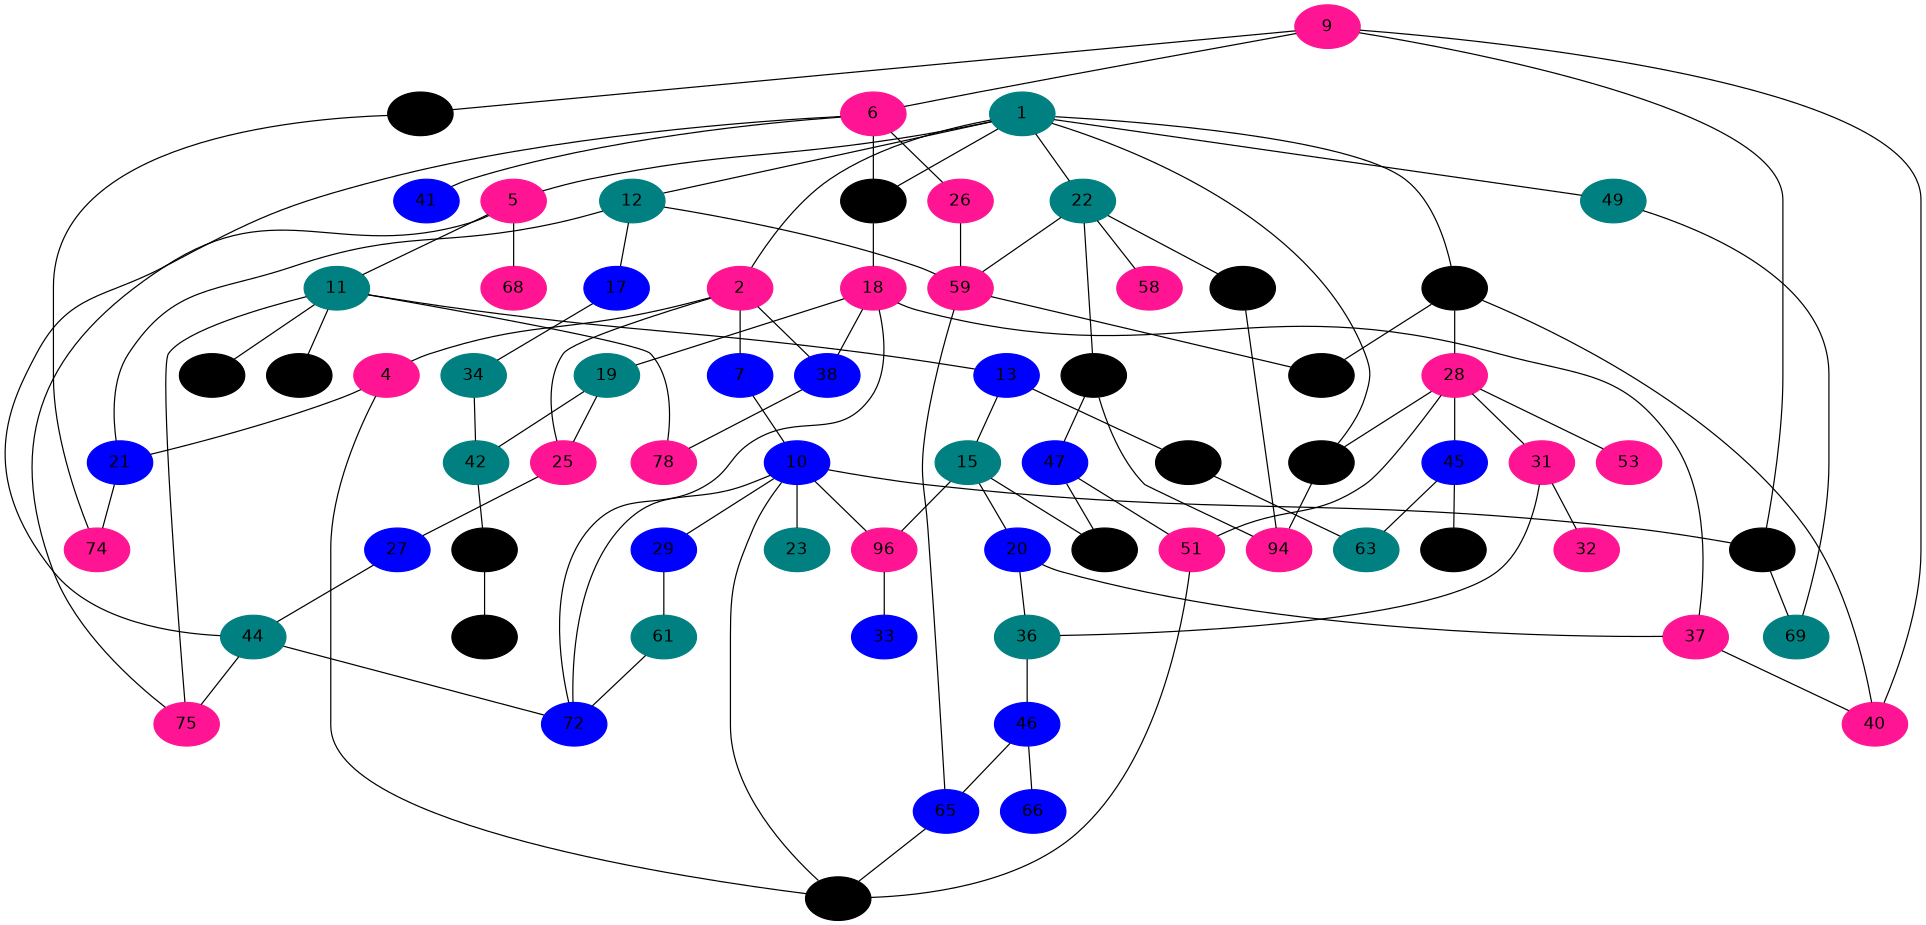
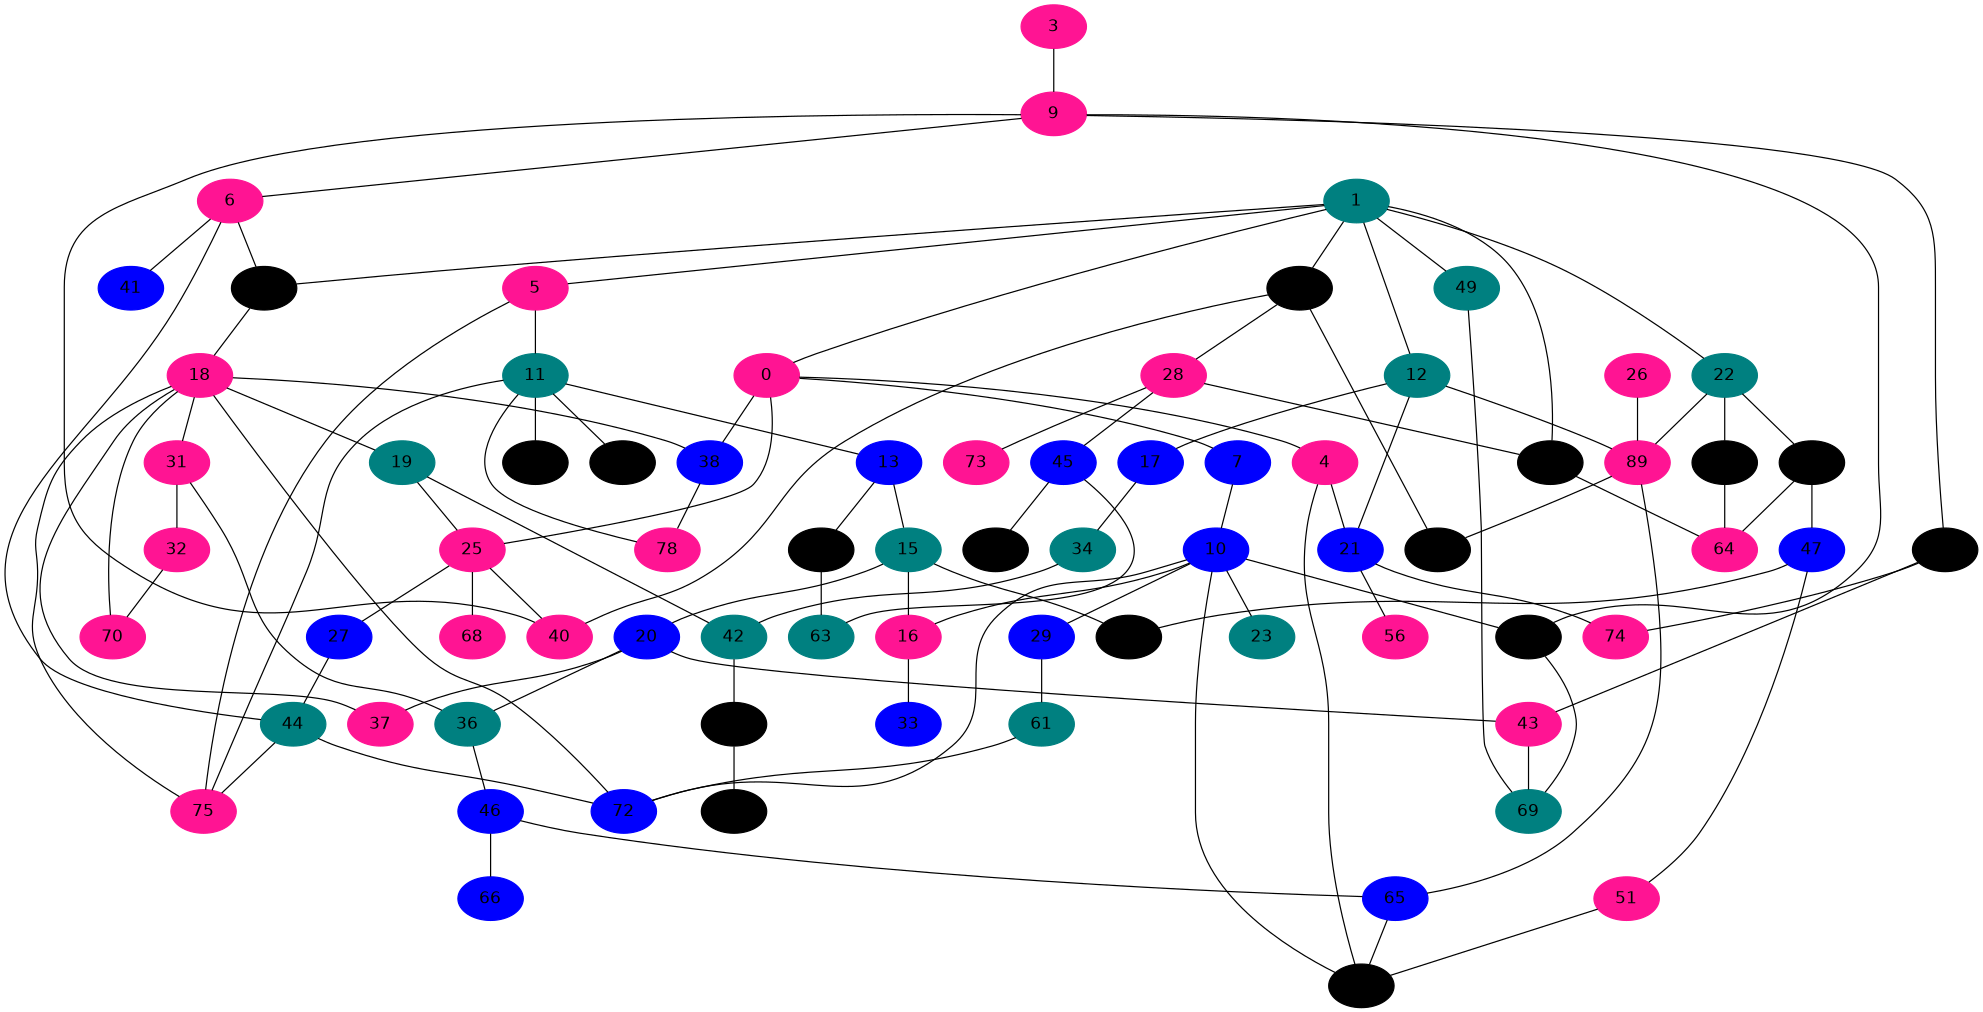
node "3": added
edge "6" -- "26": removed
edge "5" -- "68": now "25" -- "68"
node "2": label "2" -> "0"
node "59": label "59" -> "89"
node "58": removed
edge "28" -- "31": now "18" -- "31"
node "53": label "53" -> "73"
edge "28" -- "51": removed
node "96": label "96" -> "16"
node "94": label "94" -> "64"
edge "18" -- "75": added
node "70": added
node "56": added
edge "37" -- "40": now "25" -- "40"
node "43": added
